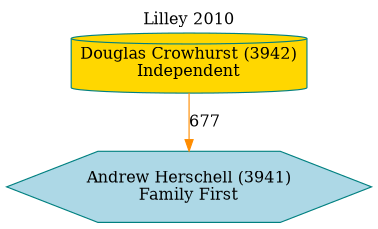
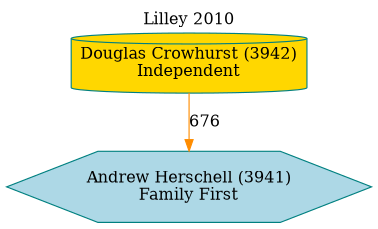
edge "Douglas Crowhurst (3942) Independent" -> "Andrew Herschell (3941) Family First": label "677" -> "676"
